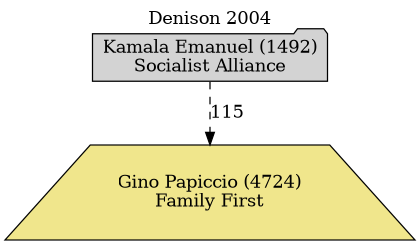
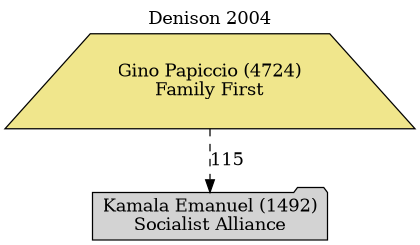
edge "Kamala Emanuel (1492) Socialist Alliance" -> "Gino Papiccio (4724) Family First": reversed
